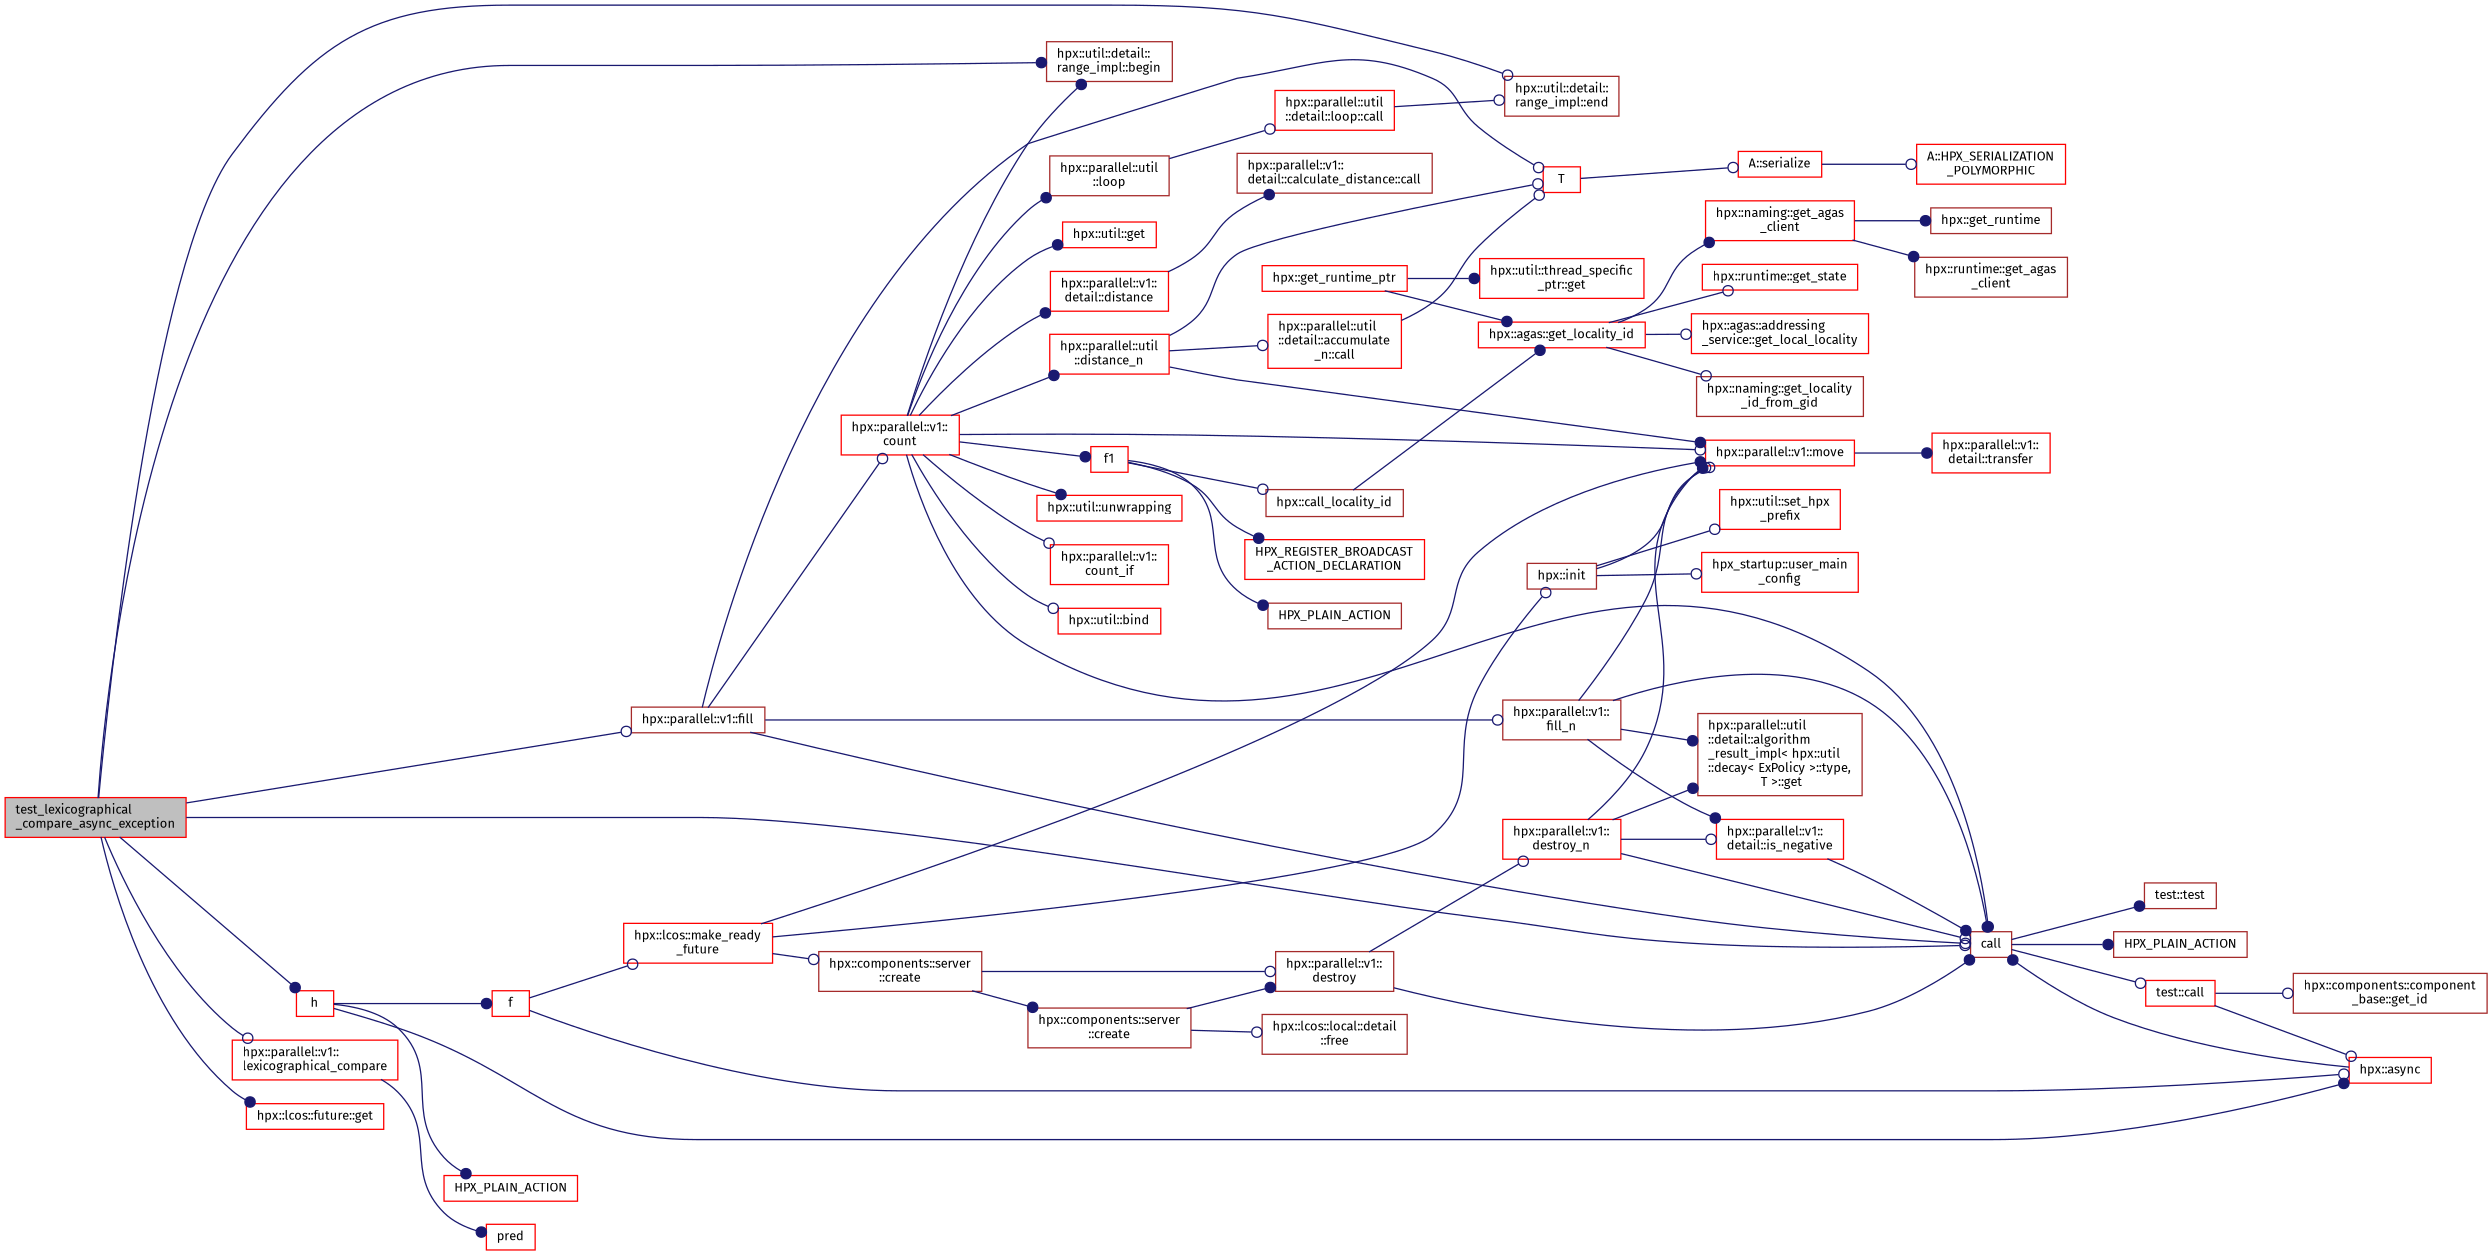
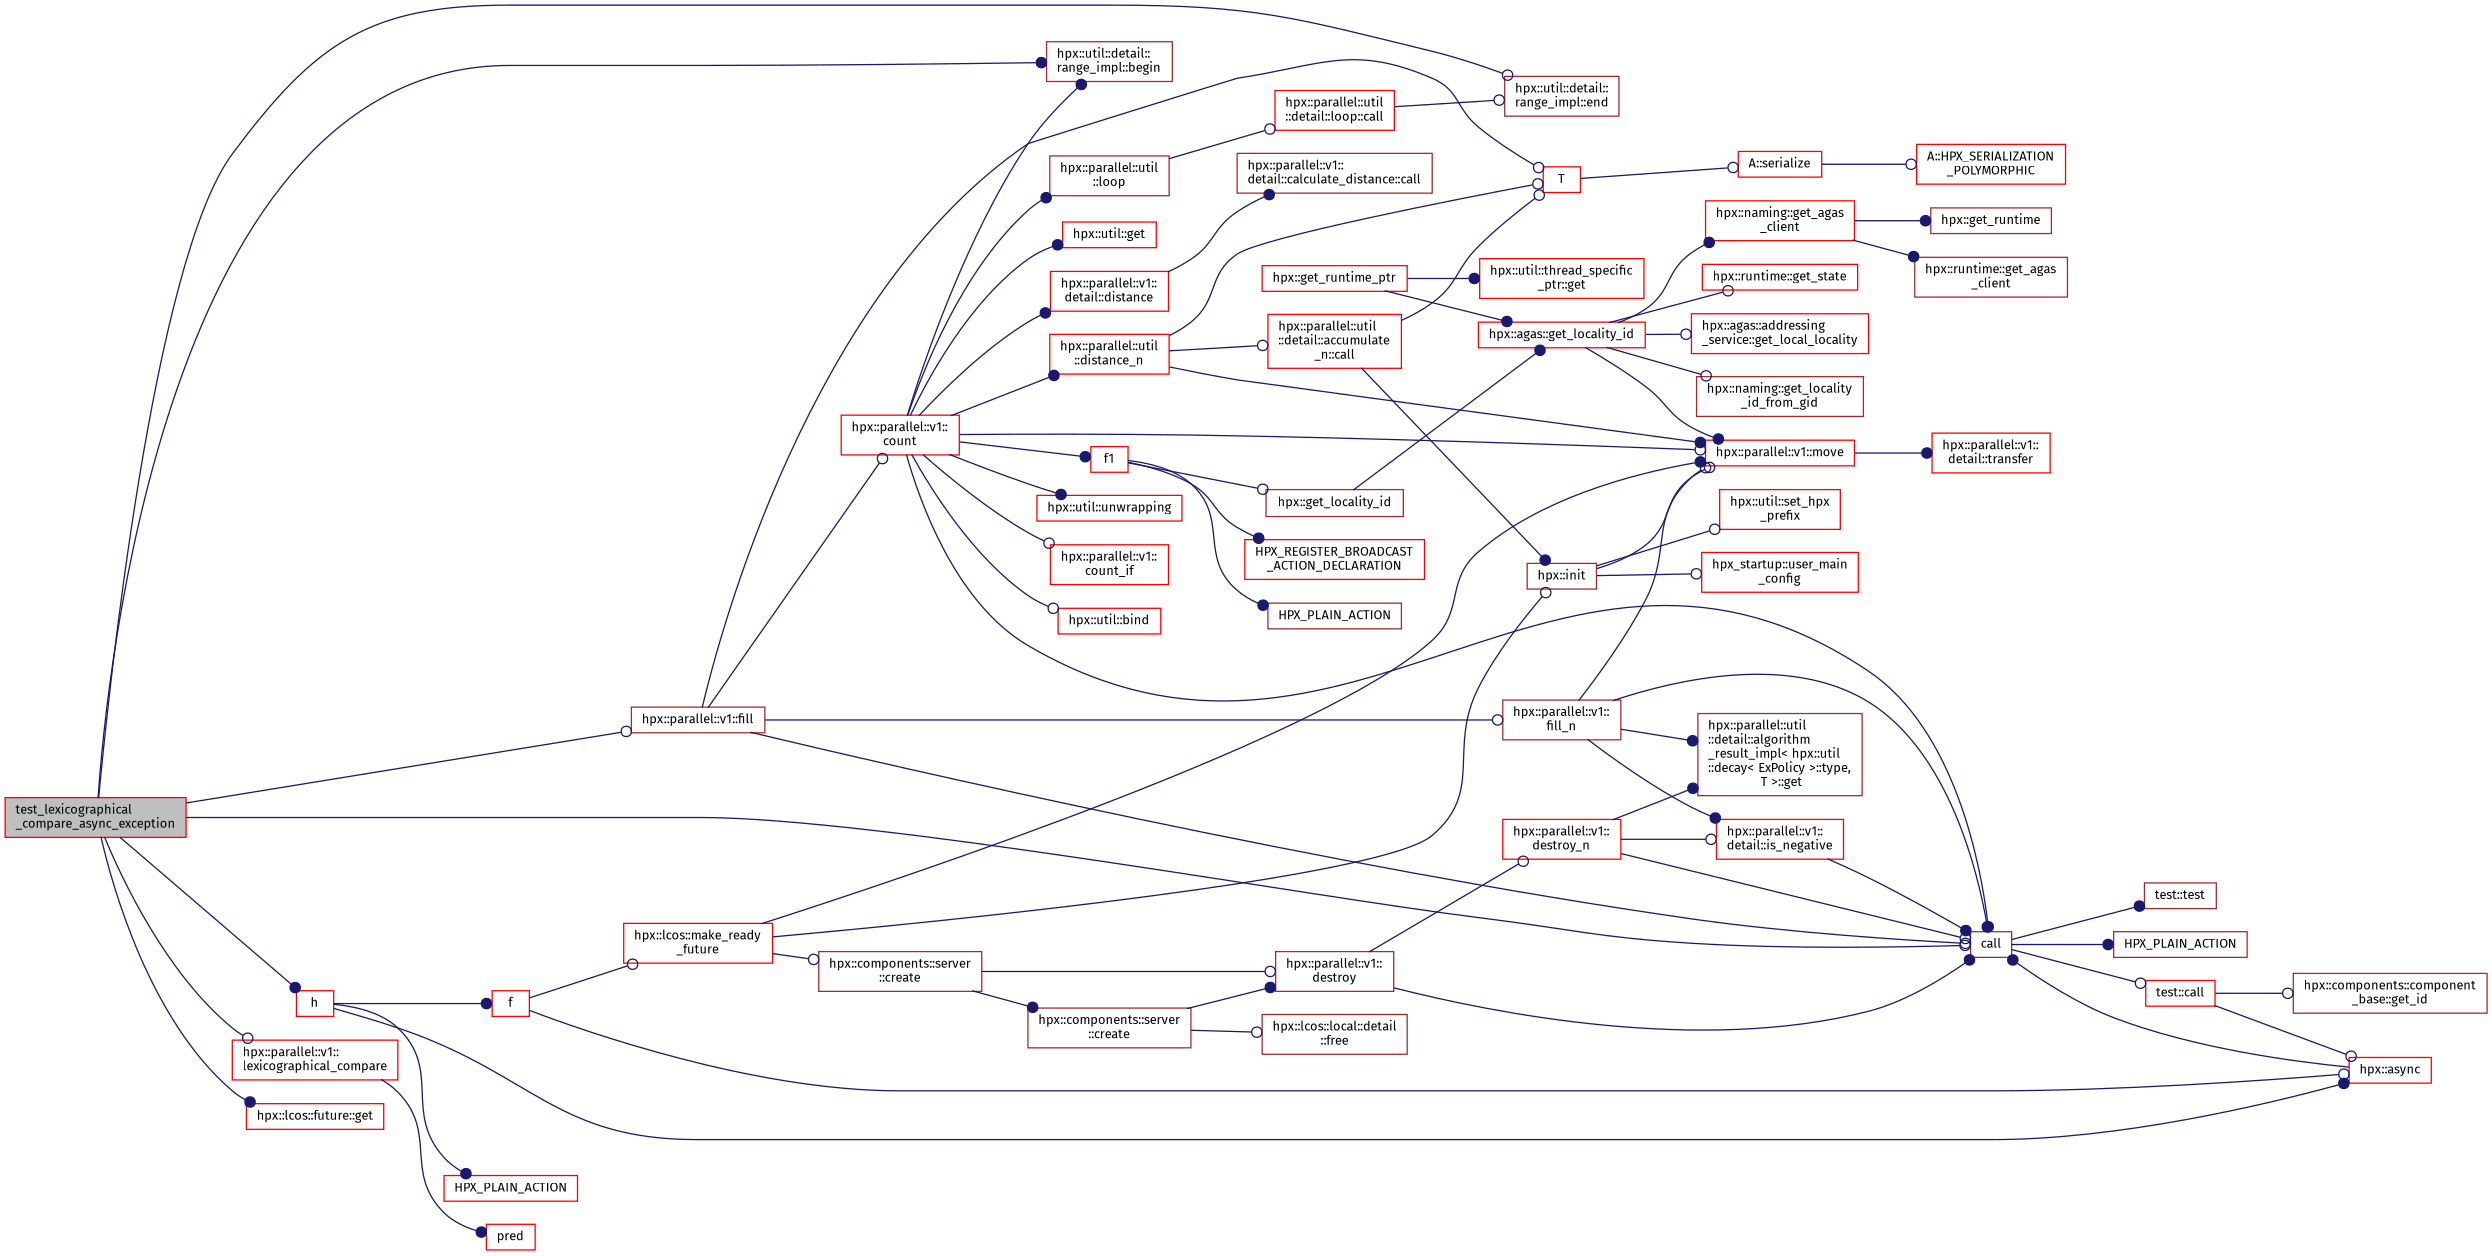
edge "hpx::parallel::util ::detail::accumulate _n::call" -> "hpx::init": added
node "hpx::call_locality_id": label "hpx::call_locality_id" -> "hpx::get_locality_id"
edge "hpx::parallel::v1:: destroy_n" -> "hpx::parallel::v1::move": now "hpx::agas::get_locality_id" -> "hpx::parallel::v1::move"
